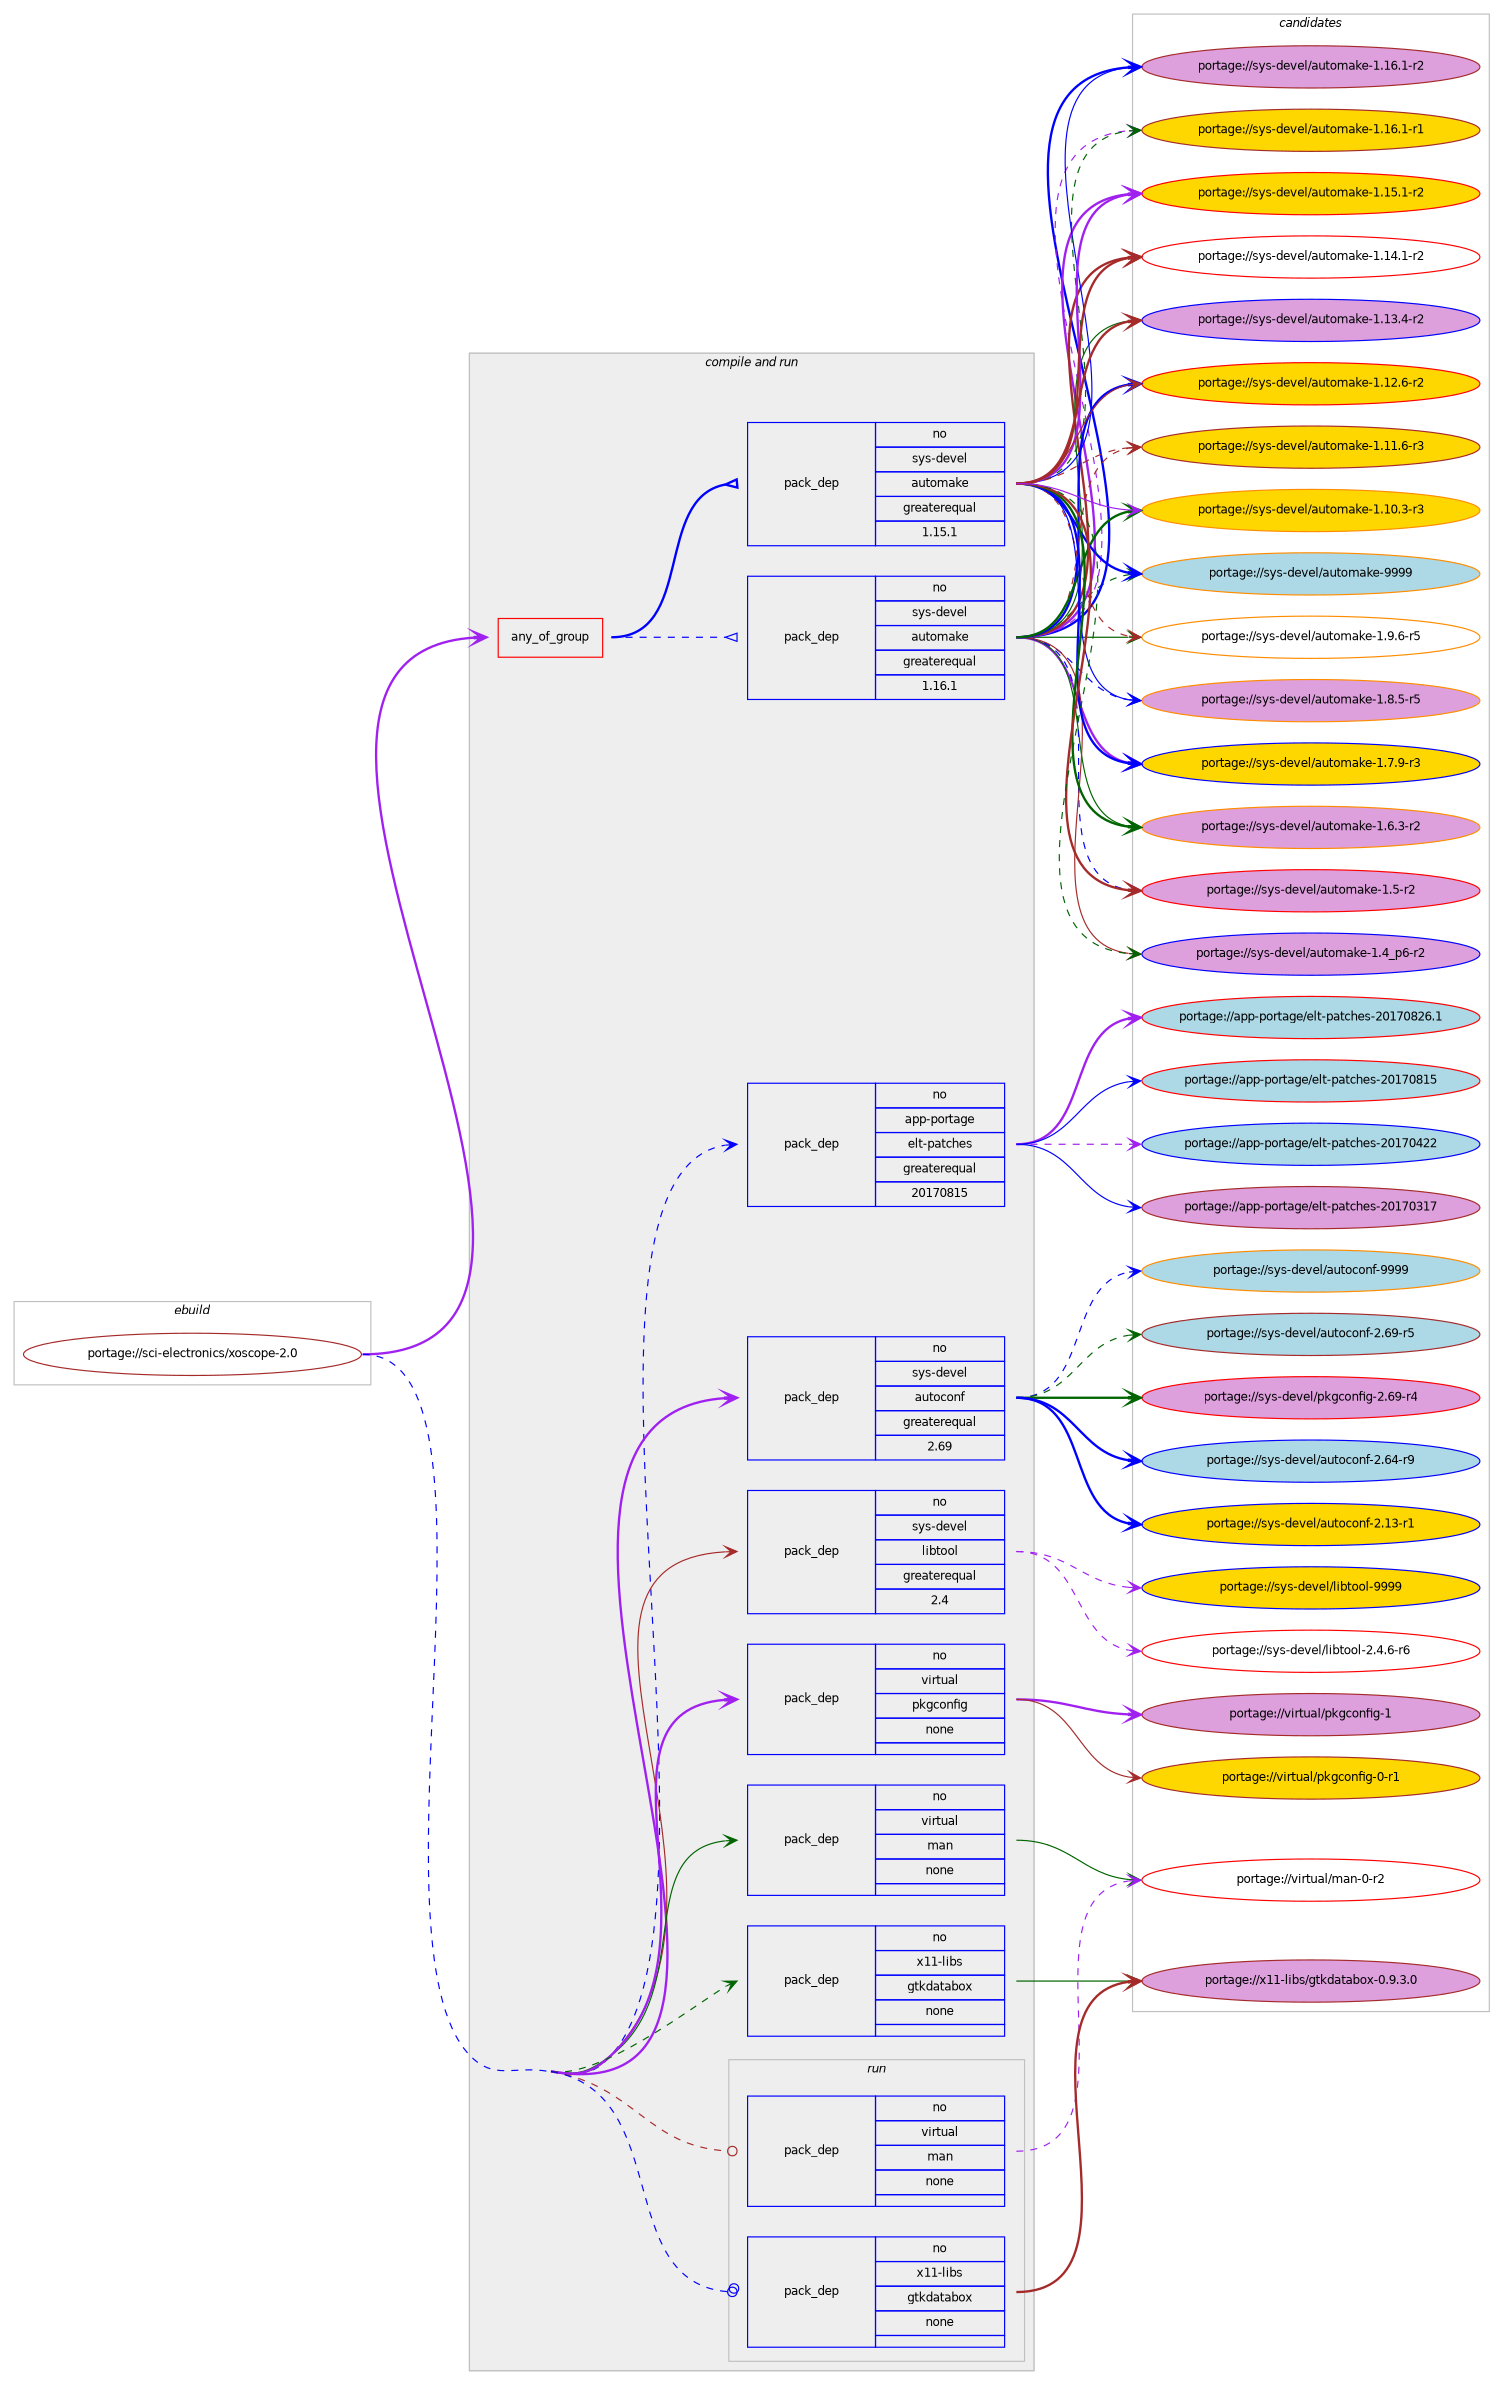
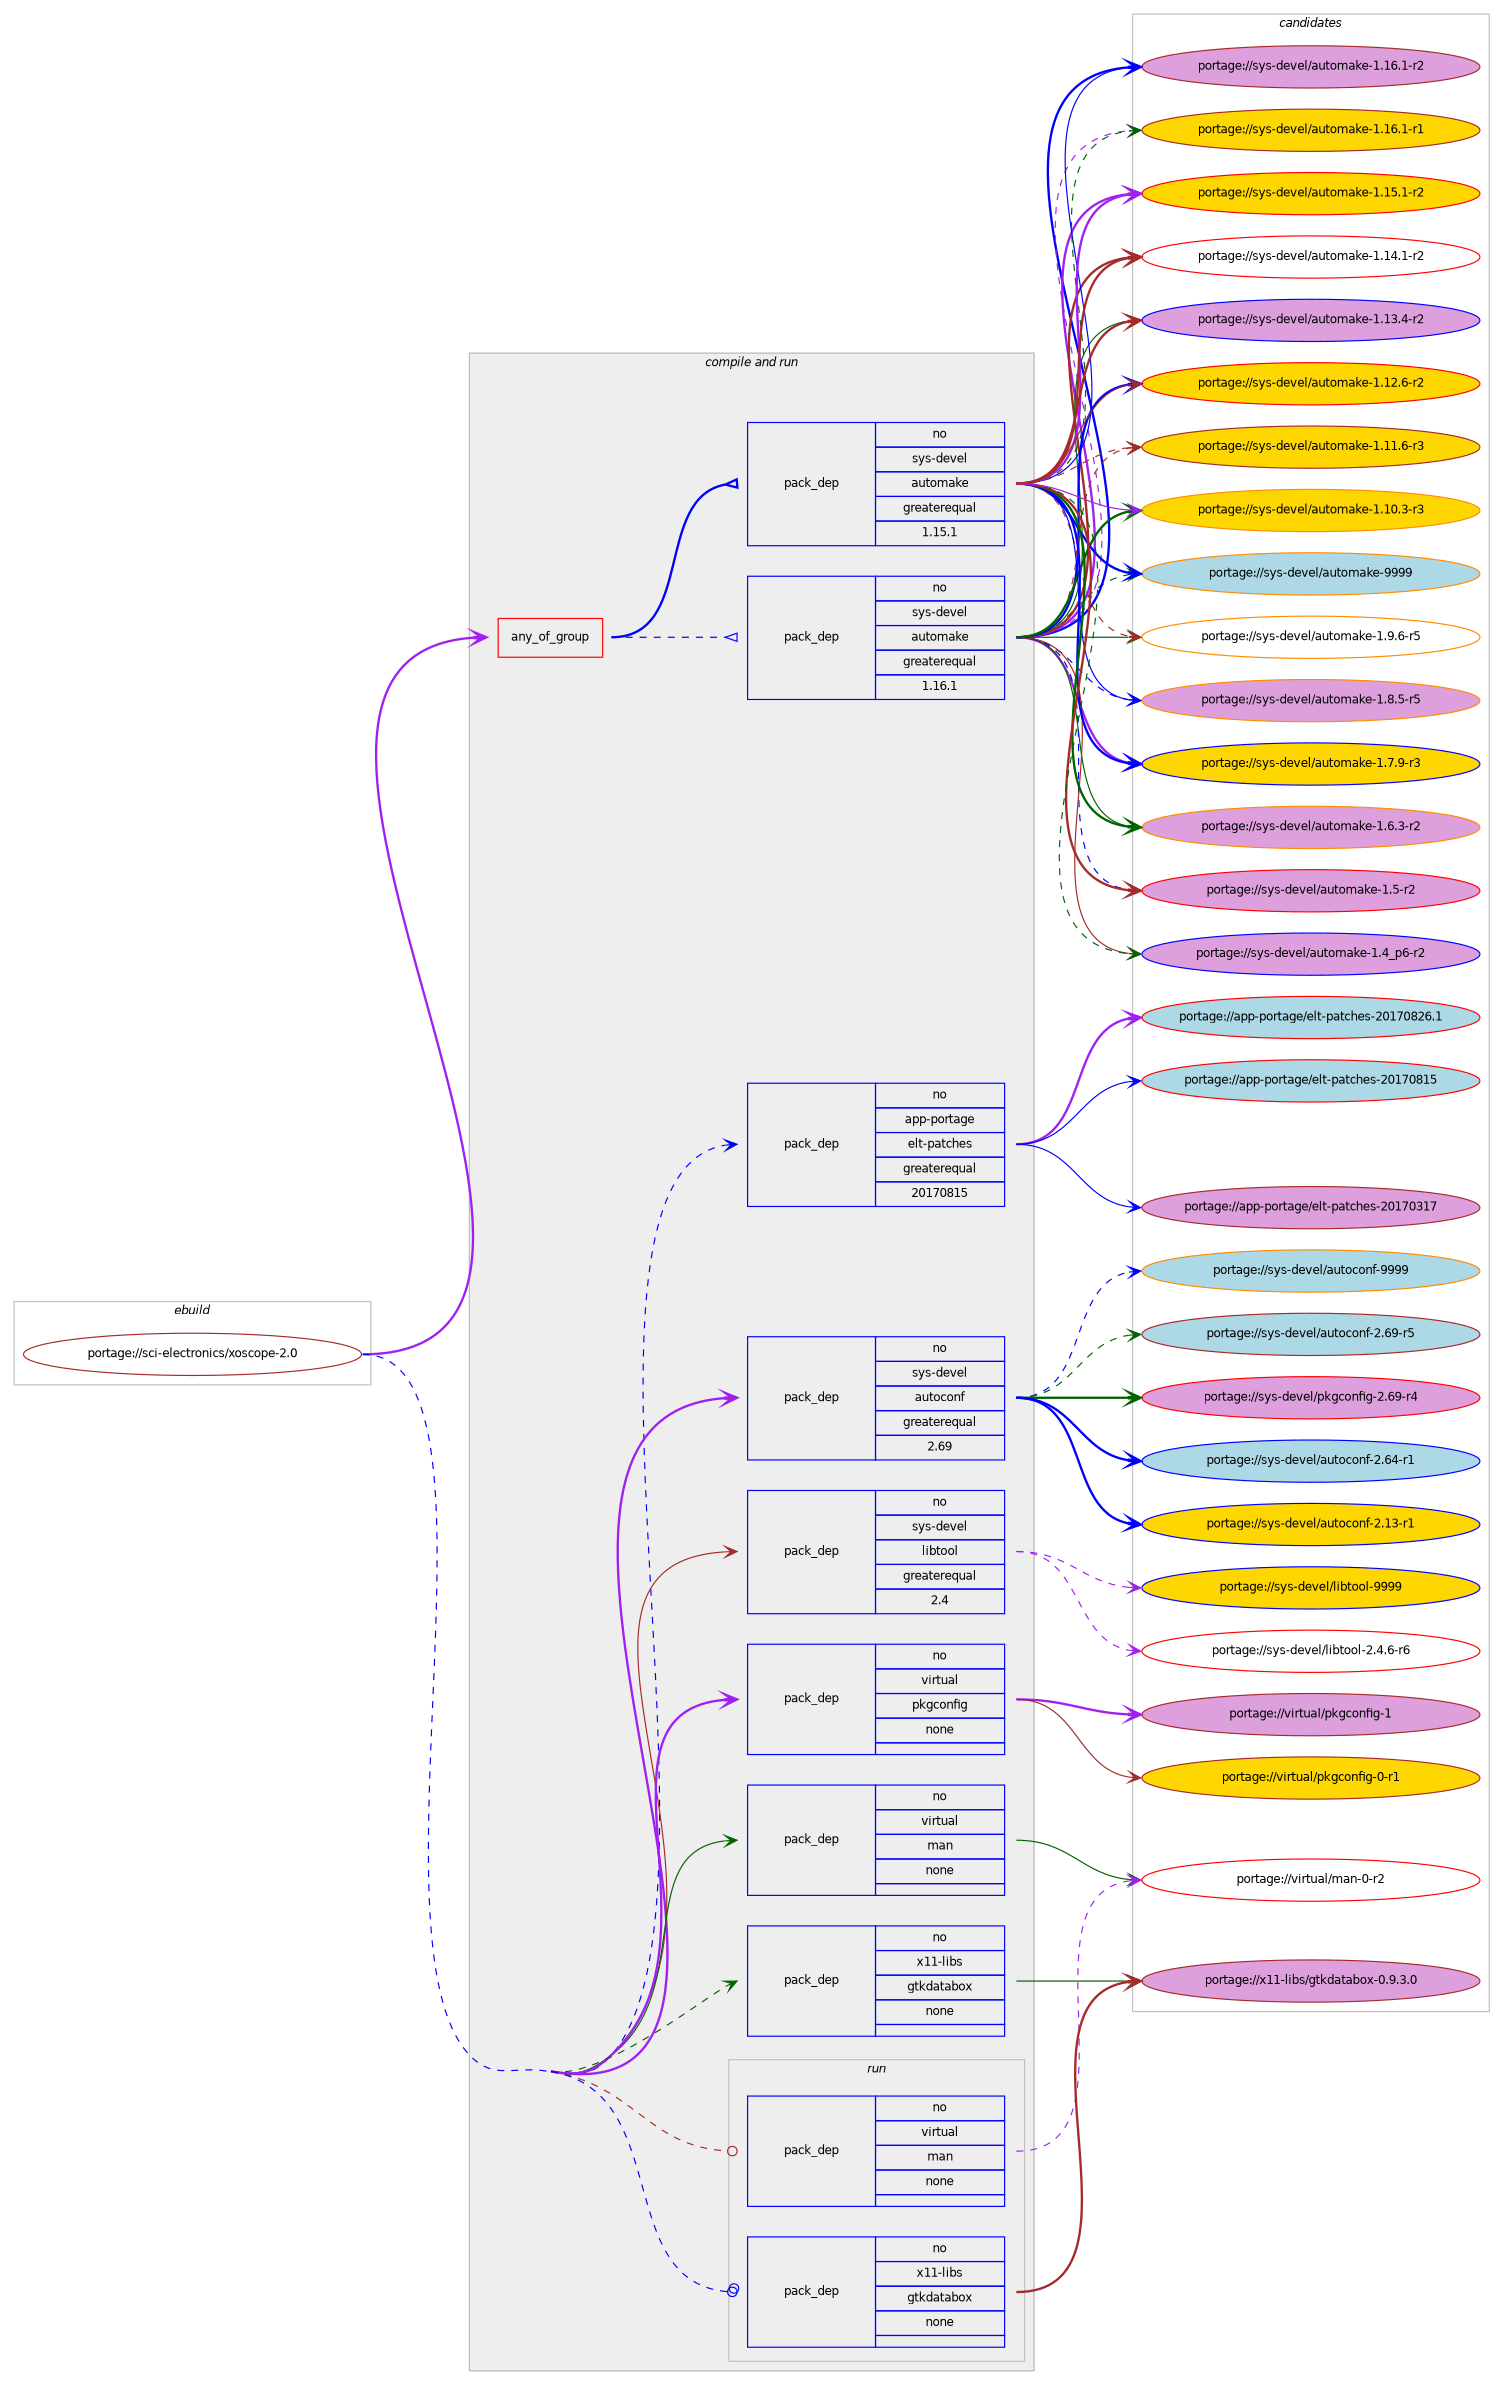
node "portage://app-portage/elt-patches-20170422": removed
node "portage://sys-devel/autoconf-2.64-r9": label "portage://sys-devel/autoconf-2.64-r9" -> "portage://sys-devel/autoconf-2.64-r1"
